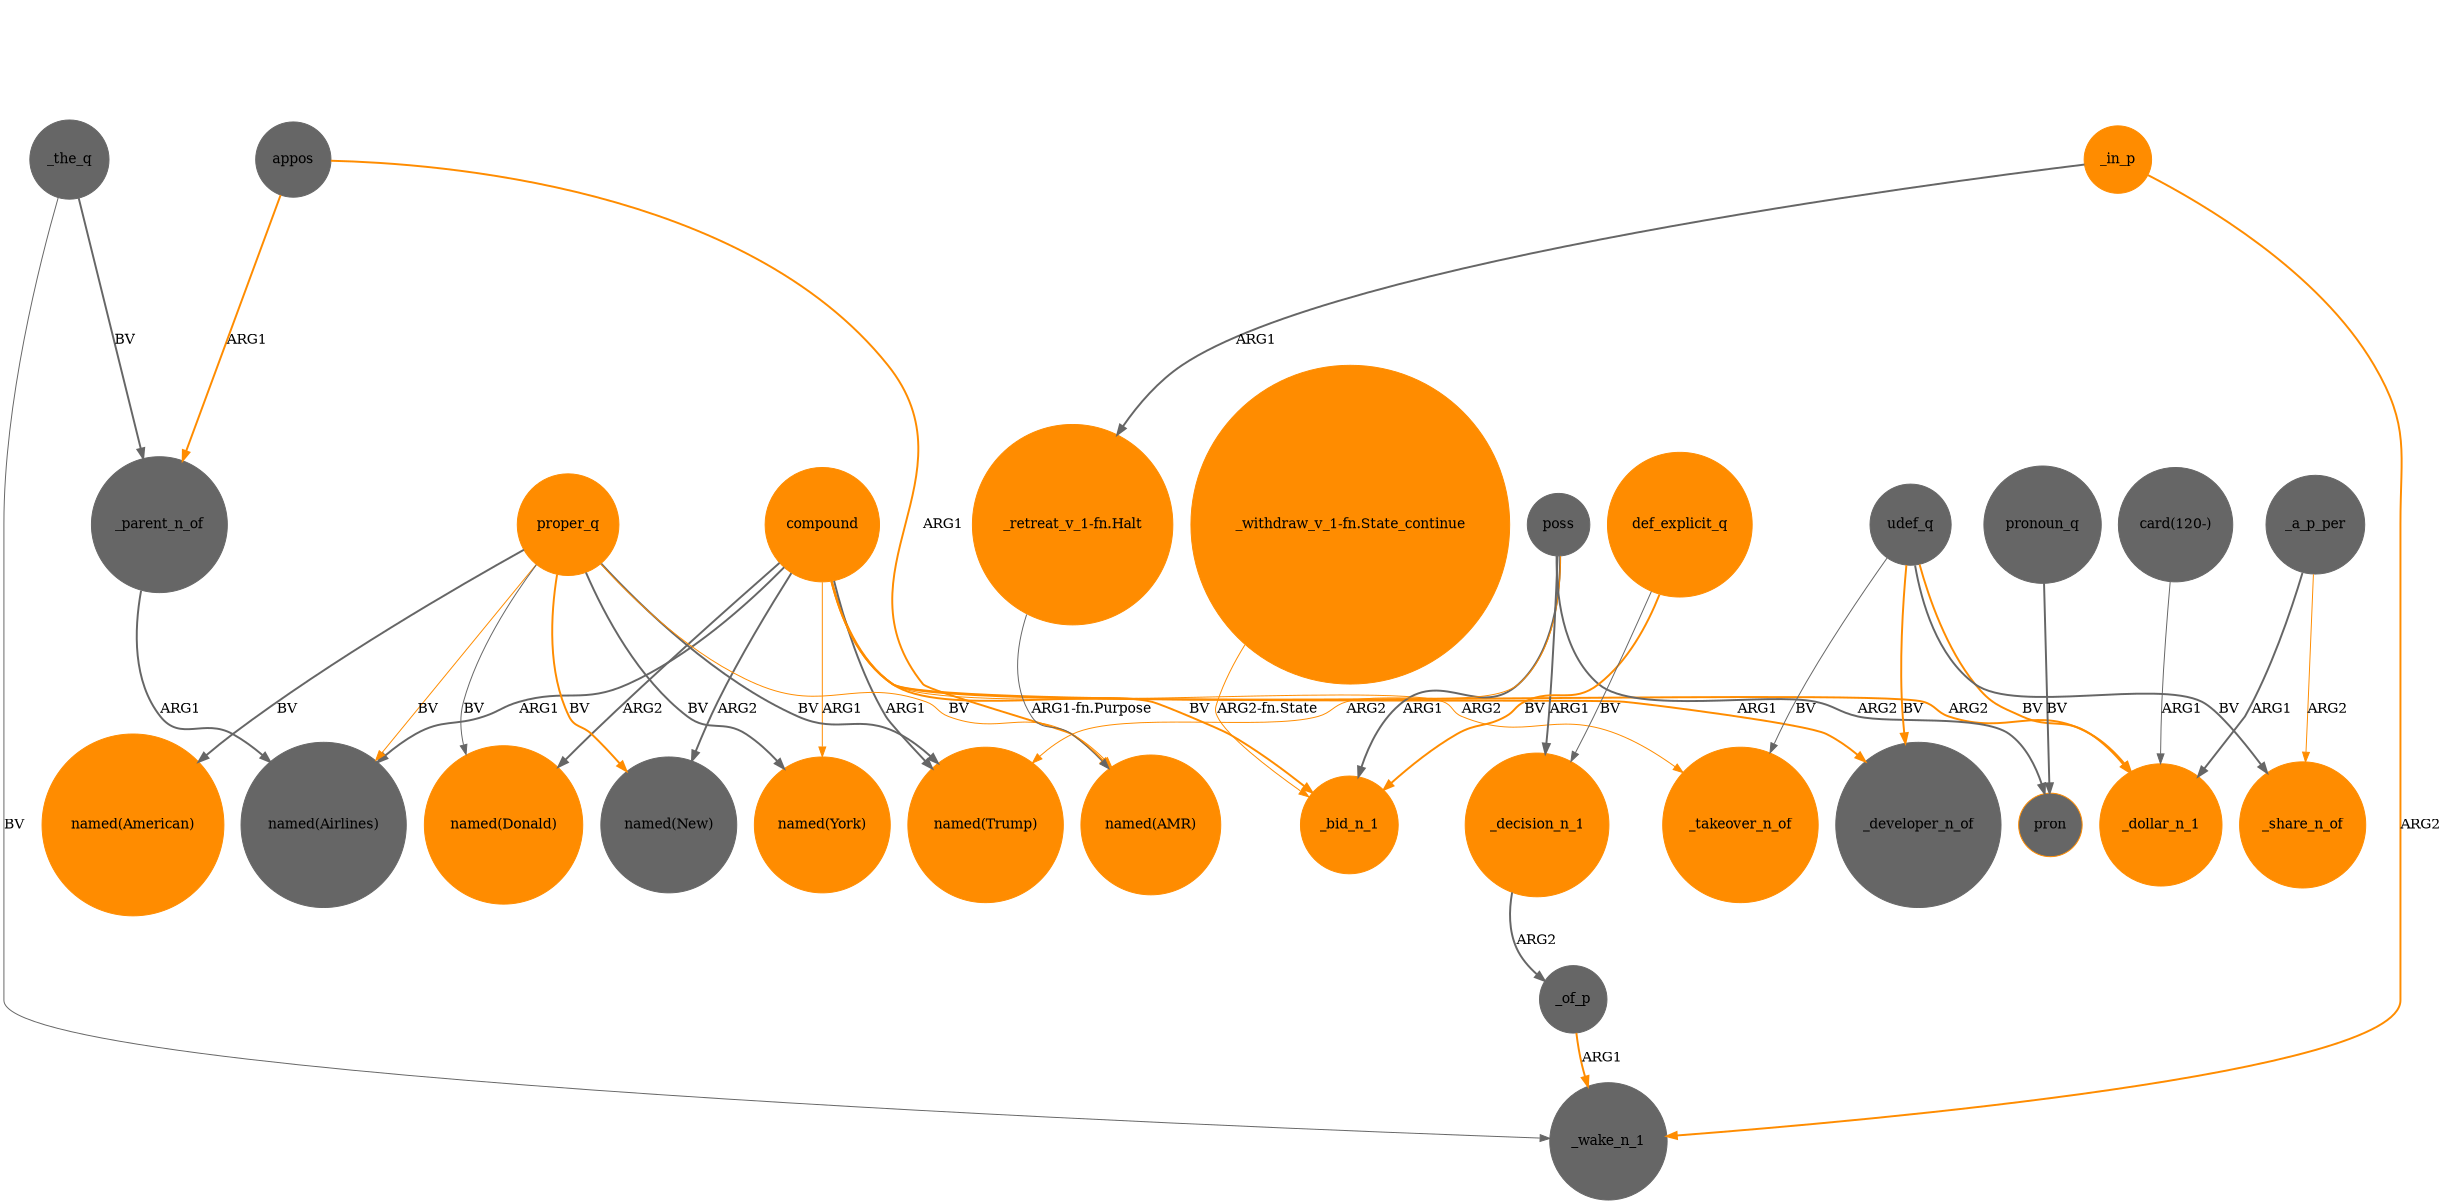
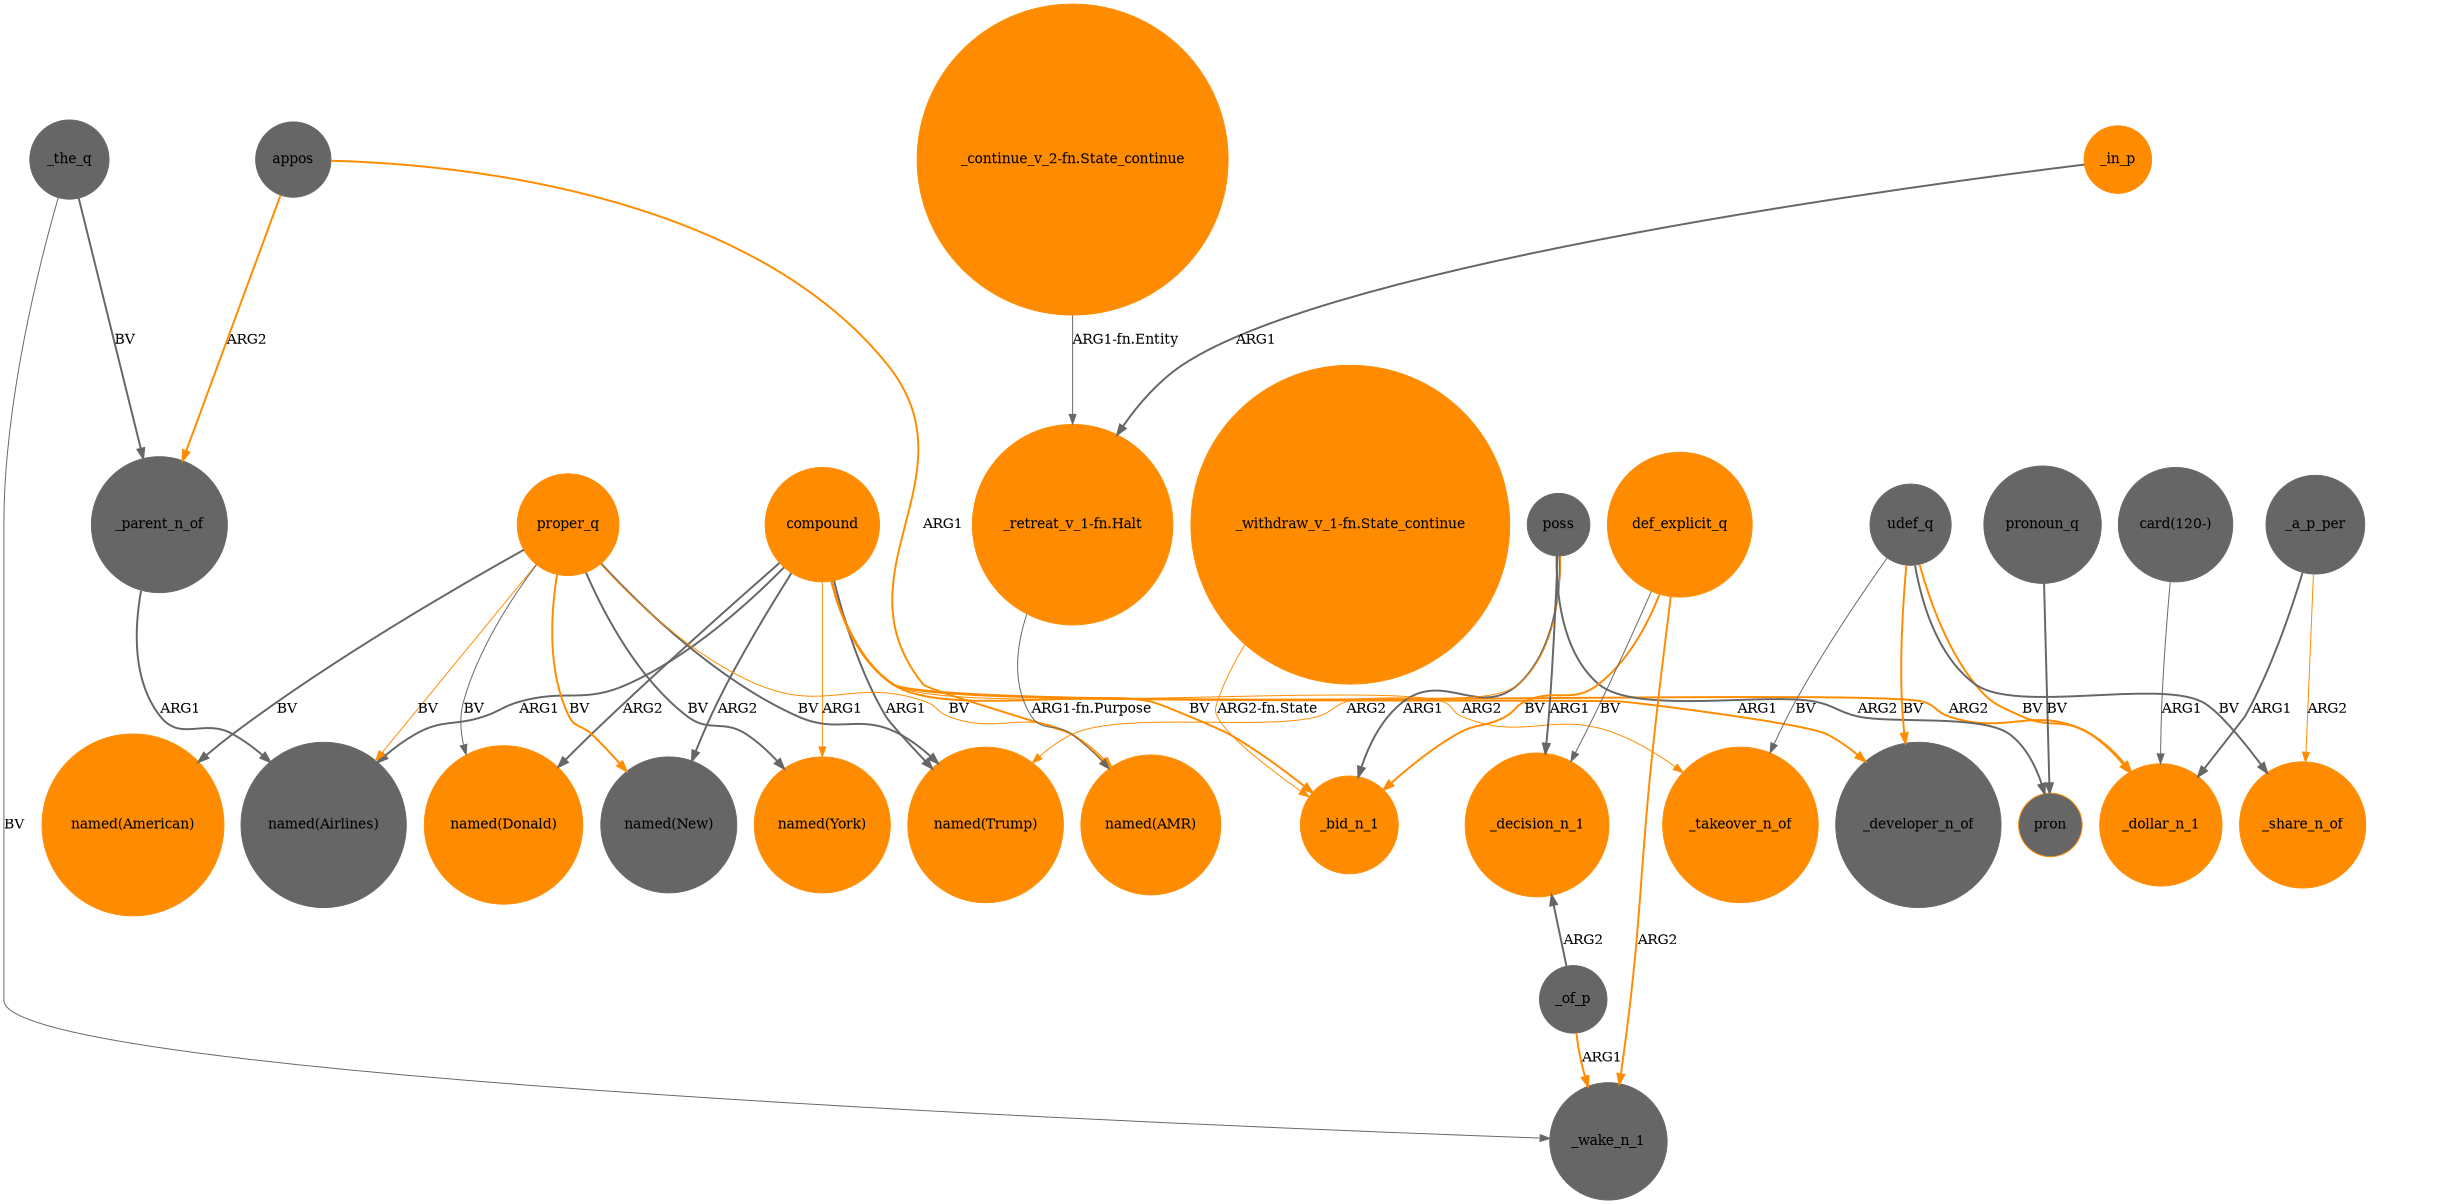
node "_continue_v_2-fn.State_continue": added
edge "appos" -> "_parent_n_of": label "ARG1" -> "ARG2"
edge "_in_p" -> "_wake_n_1": now "def_explicit_q" -> "_wake_n_1"
edge "_decision_n_1" -> "_of_p": reversed
